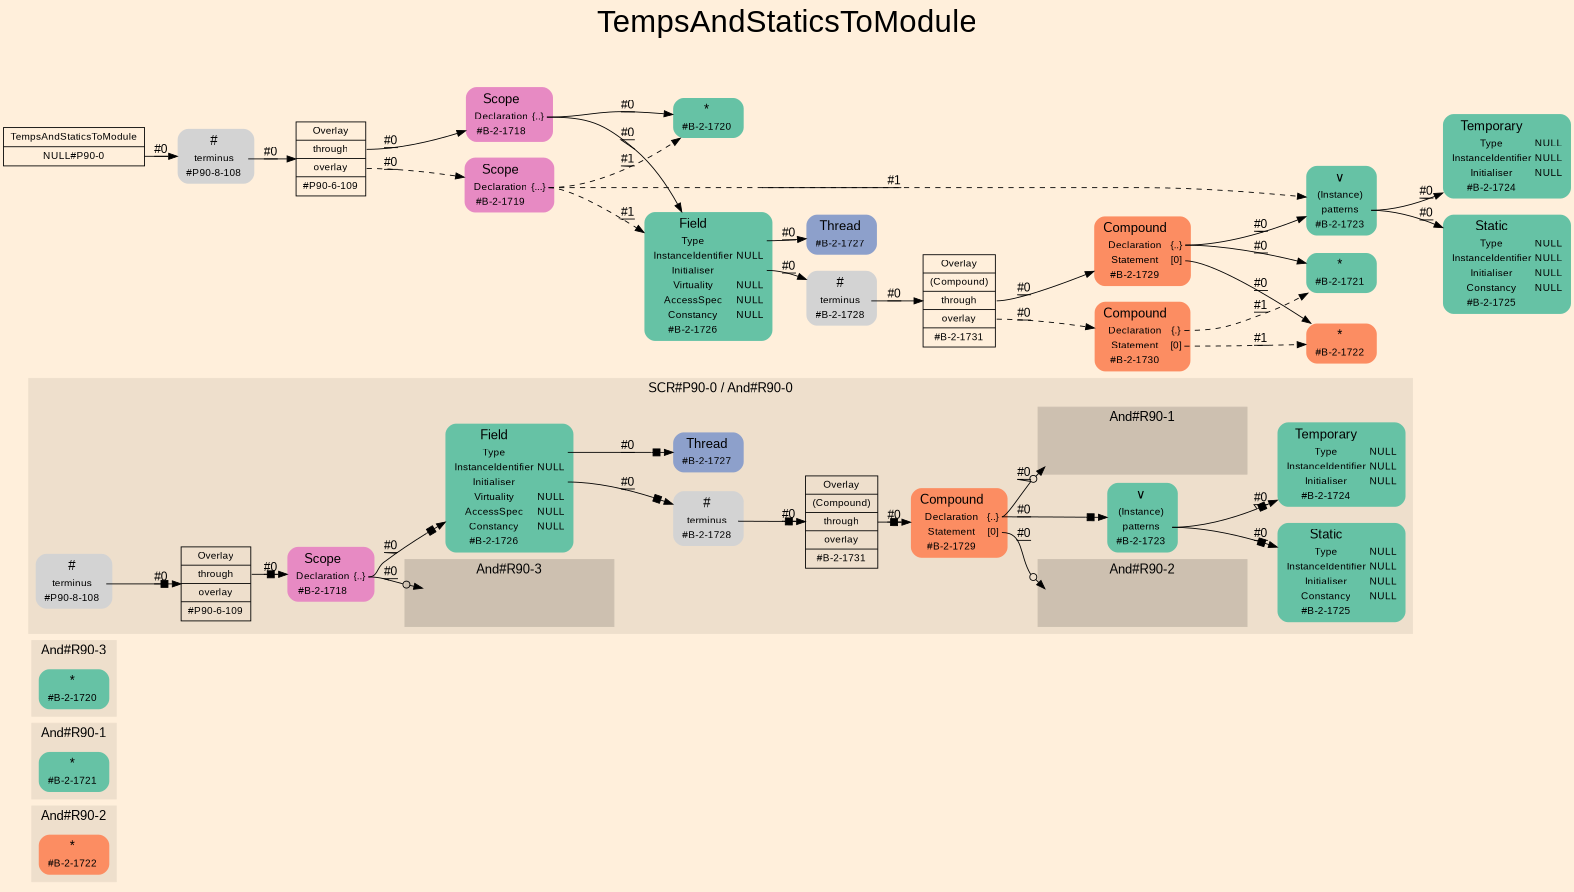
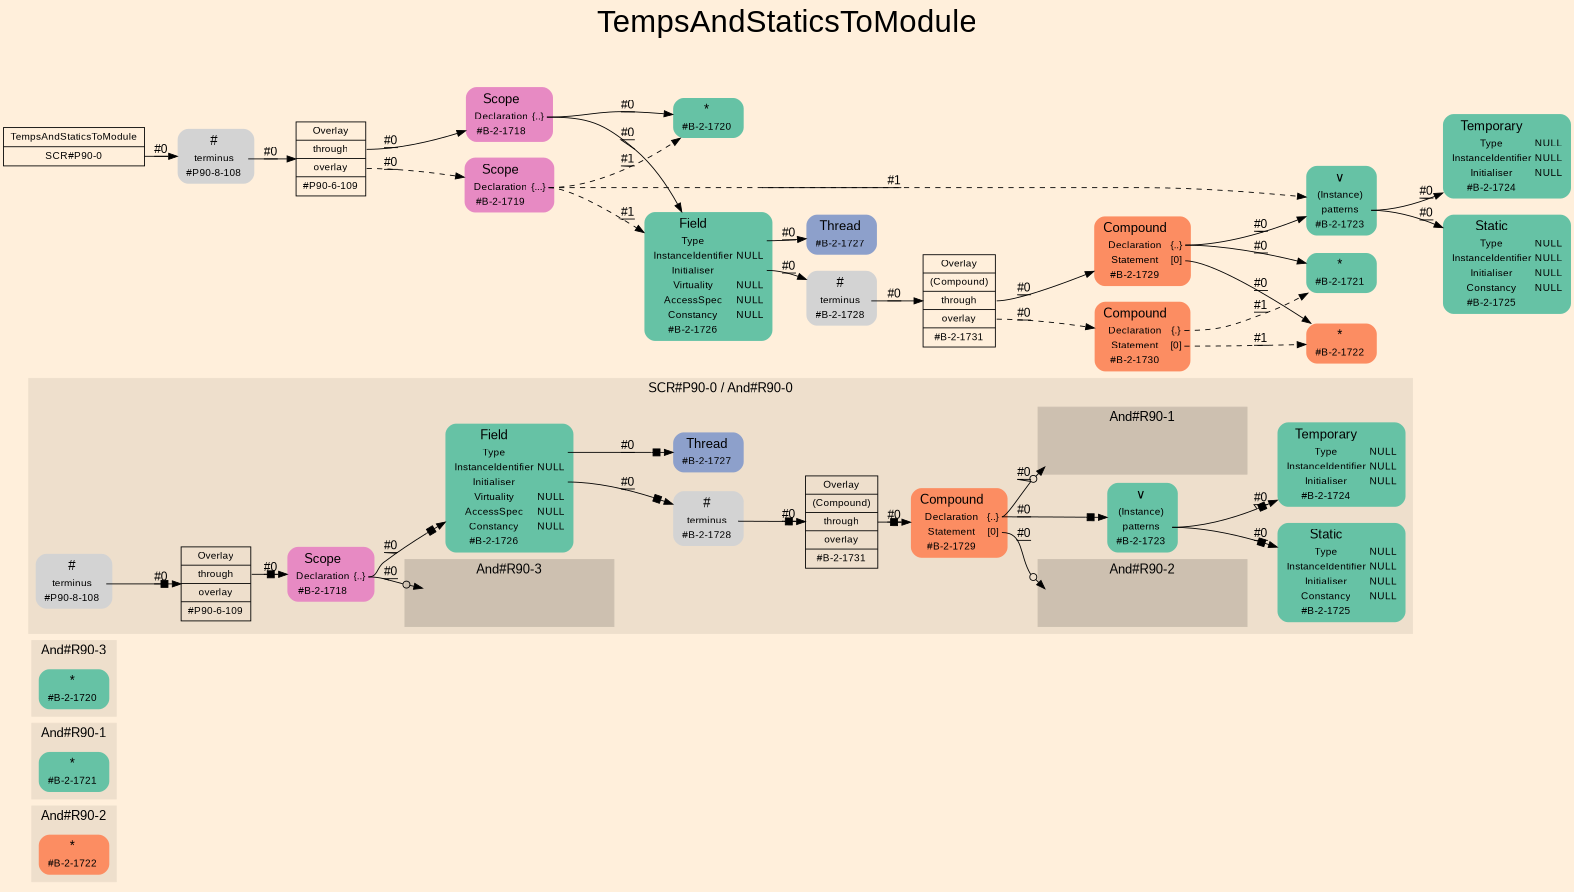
node "TempsAndStaticsToModule": text "NULL#P90-0" -> "SCR#P90-0"
